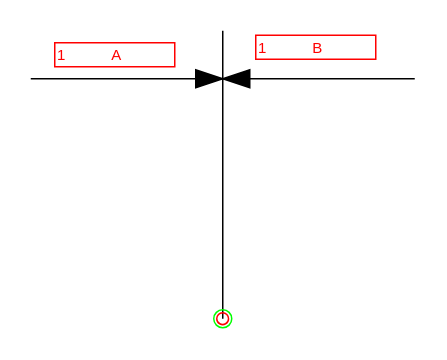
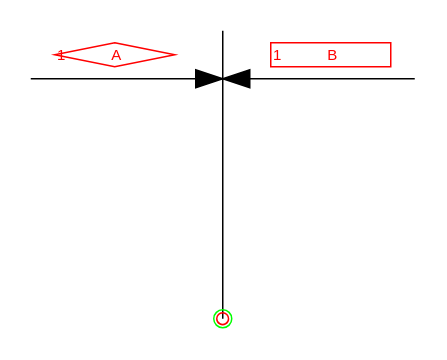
node "1 B": moved (316, 47) -> (331, 55)
node "1 A": shape rectangle -> diamond
